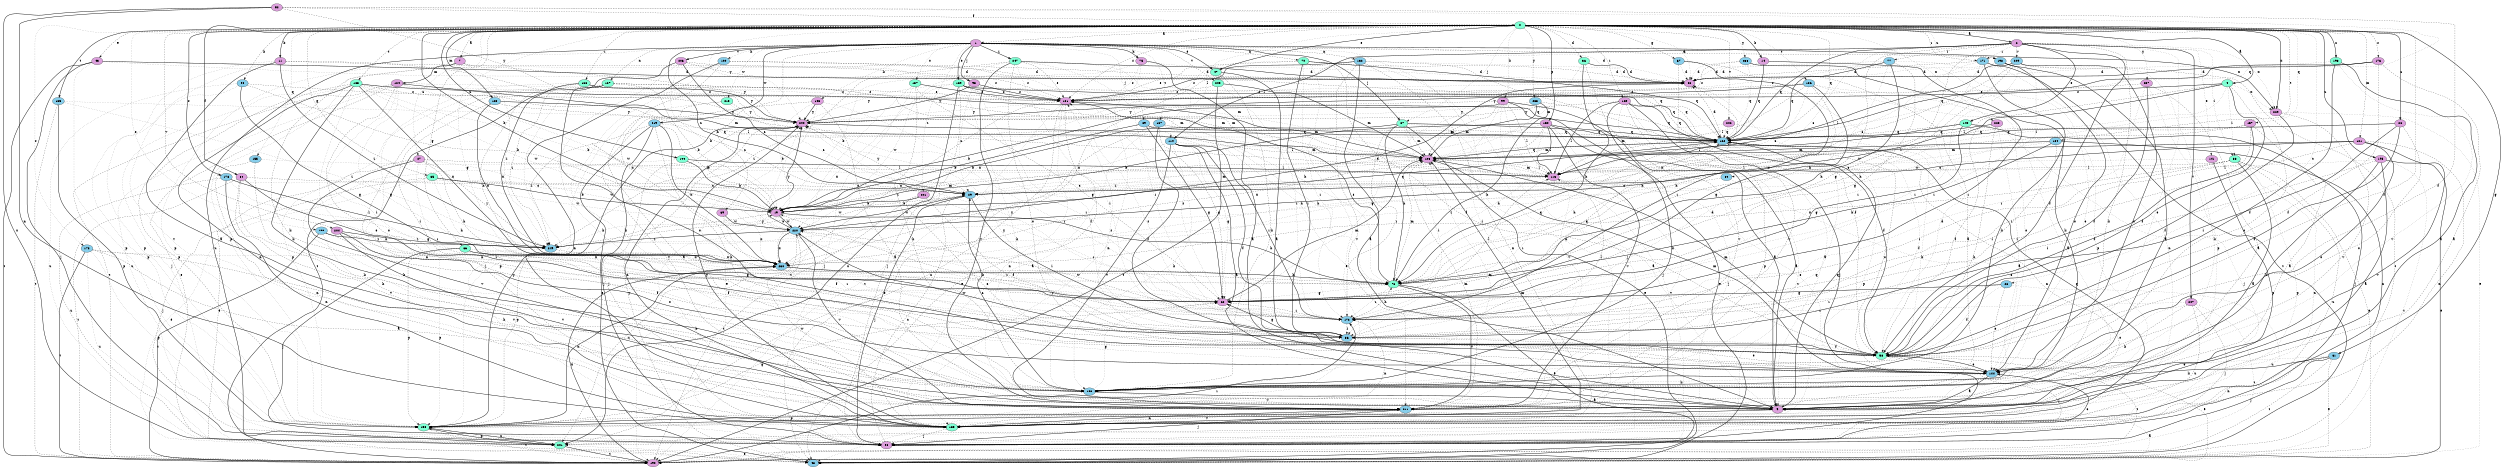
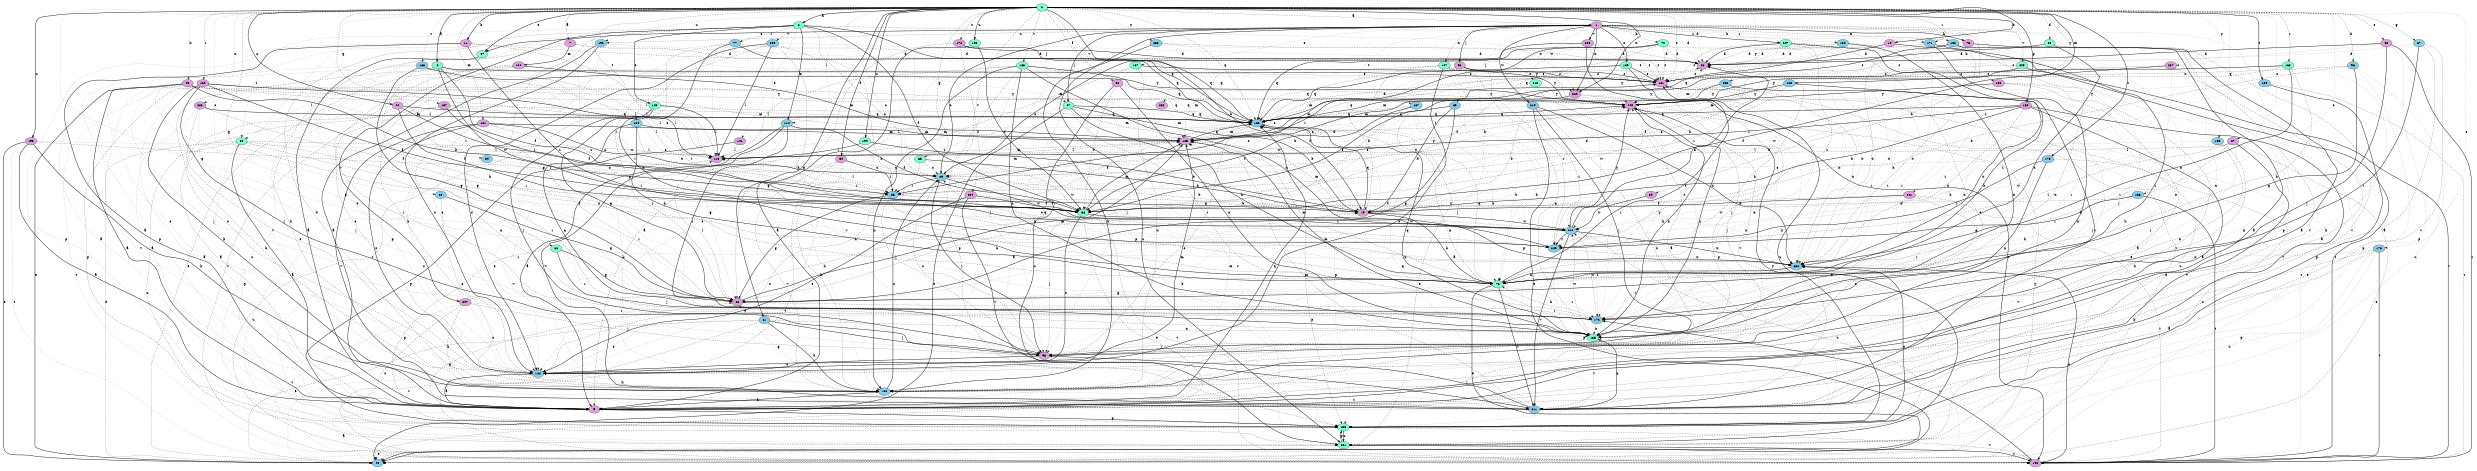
edge "52" -> "0": reversed
node "2": fillcolor plum -> aquamarine
edge "172" -> "86": removed, label "i"
